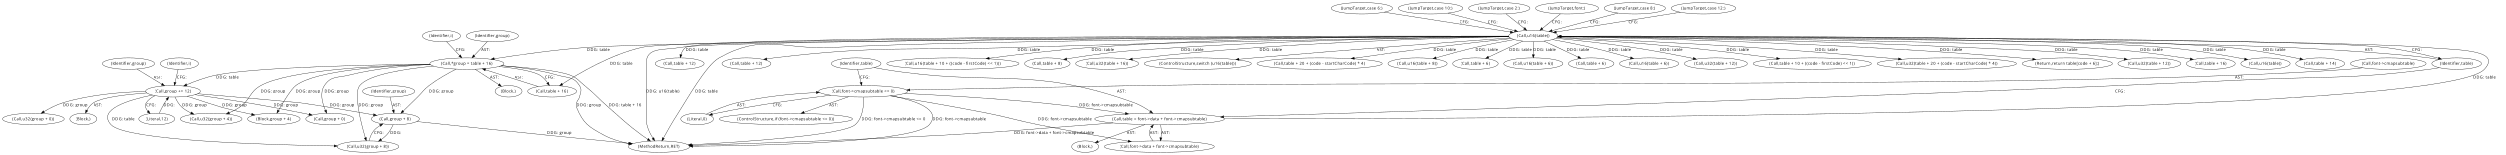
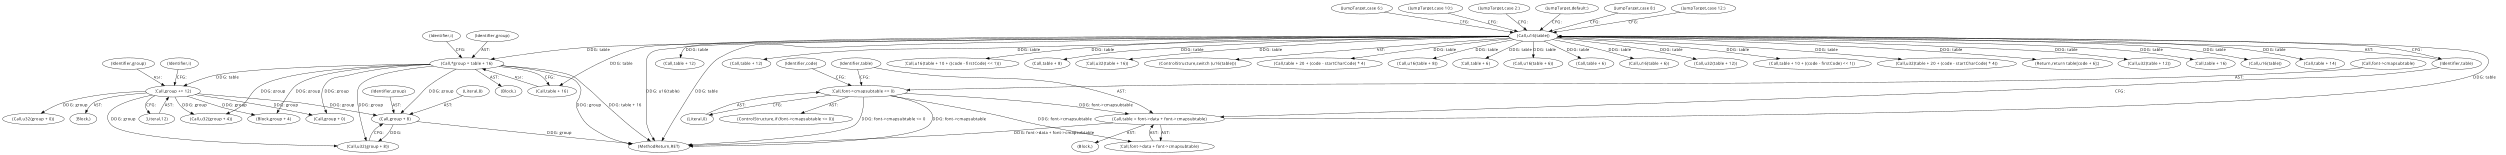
node "(JumpTarget,font:)": label "(JumpTarget,font:)" -> "(JumpTarget,default:)"
node "(Identifier,code)": added
node "(Literal,8)": added
edge "(Literal,12)" -> "(Call,group += 12)": label "DDG: " -> "AST: "
edge "(Call,group += 12)" -> "(Call,u32(group + 8))": label "DDG: table" -> "DDG: group"
